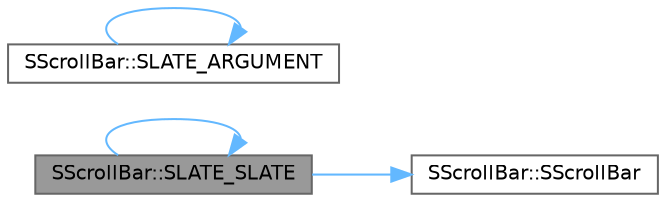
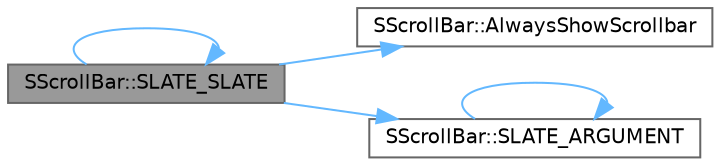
edge "SScrollBar::SLATE_SLATE" -> "SScrollBar::SLATE_ARGUMENT": added
node "SScrollBar::SScrollBar": label "SScrollBar::SScrollBar" -> "SScrollBar::AlwaysShowScrollbar"
